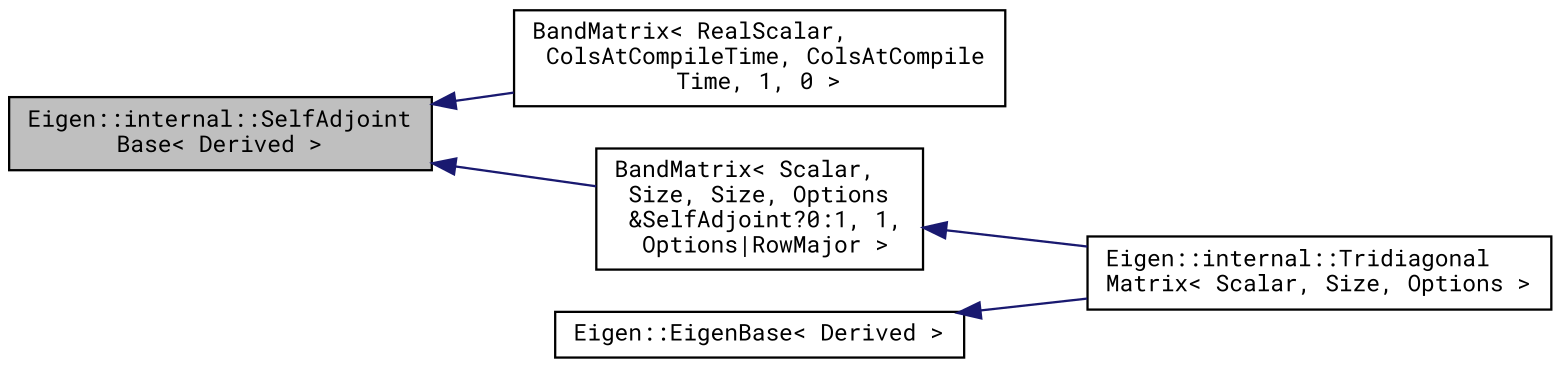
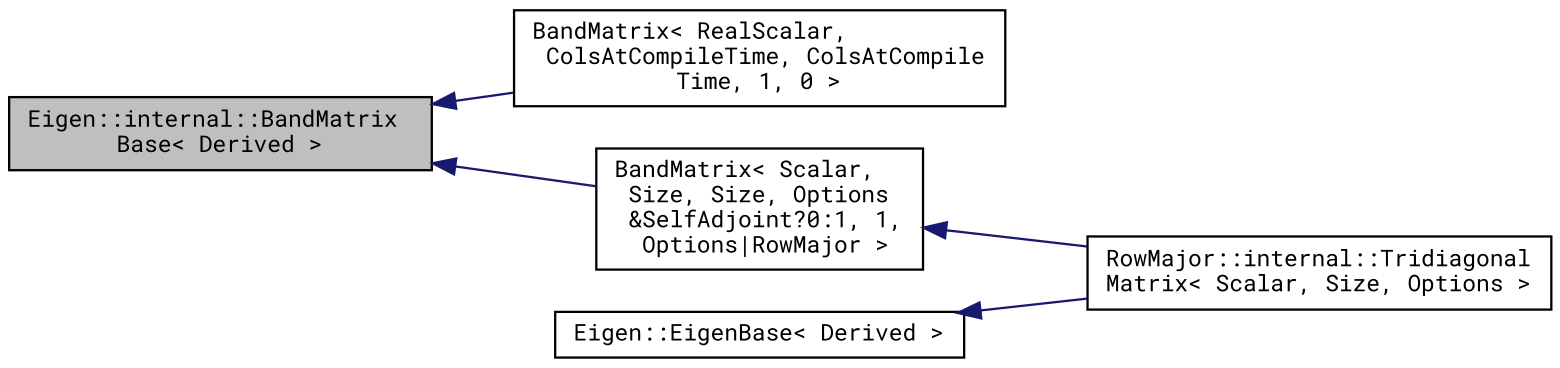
node "Eigen::internal::SelfAdjoint Base< Derived >": label "Eigen::internal::SelfAdjoint Base< Derived >" -> "Eigen::internal::BandMatrix Base< Derived >"
node "Eigen::internal::Tridiagonal Matrix< Scalar, Size, Options >": label "Eigen::internal::Tridiagonal Matrix< Scalar, Size, Options >" -> "RowMajor::internal::Tridiagonal Matrix< Scalar, Size, Options >"
